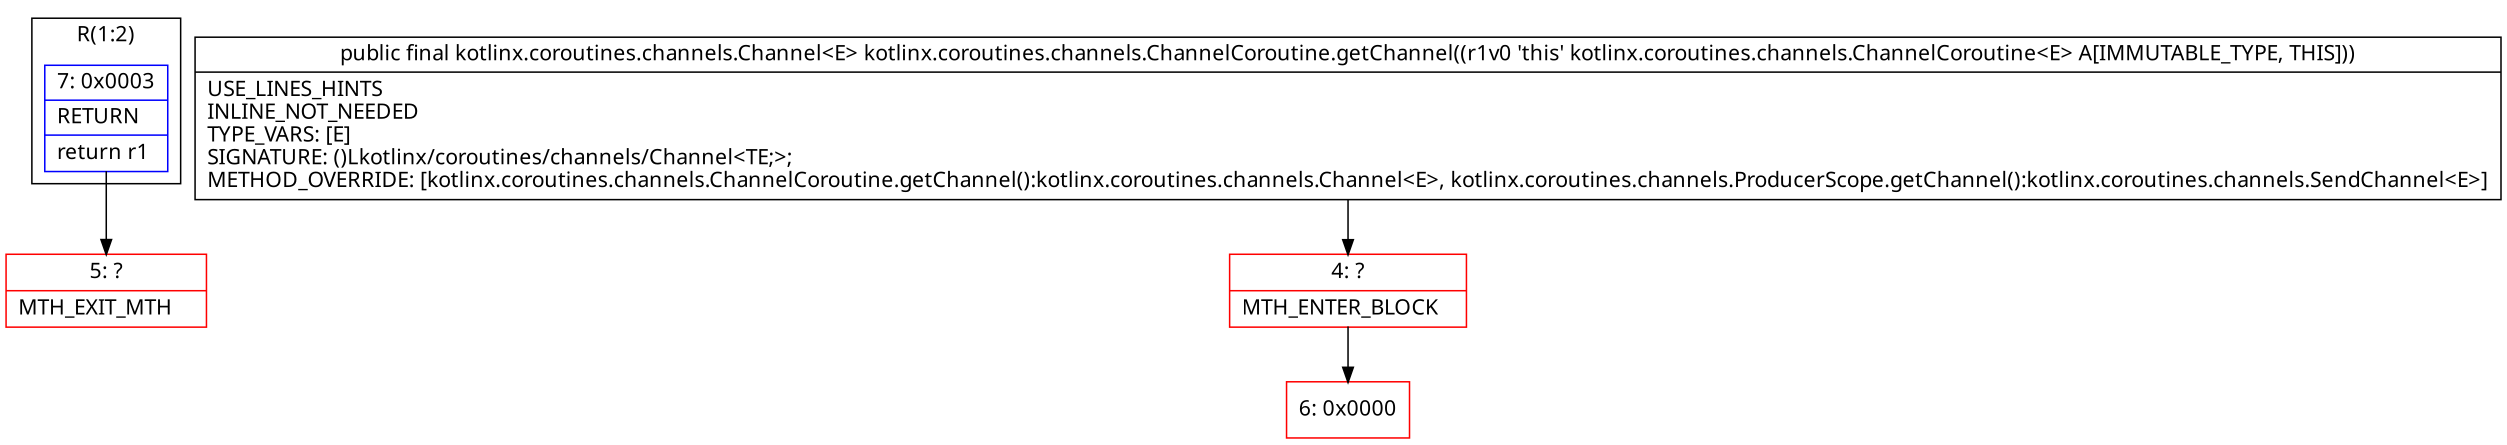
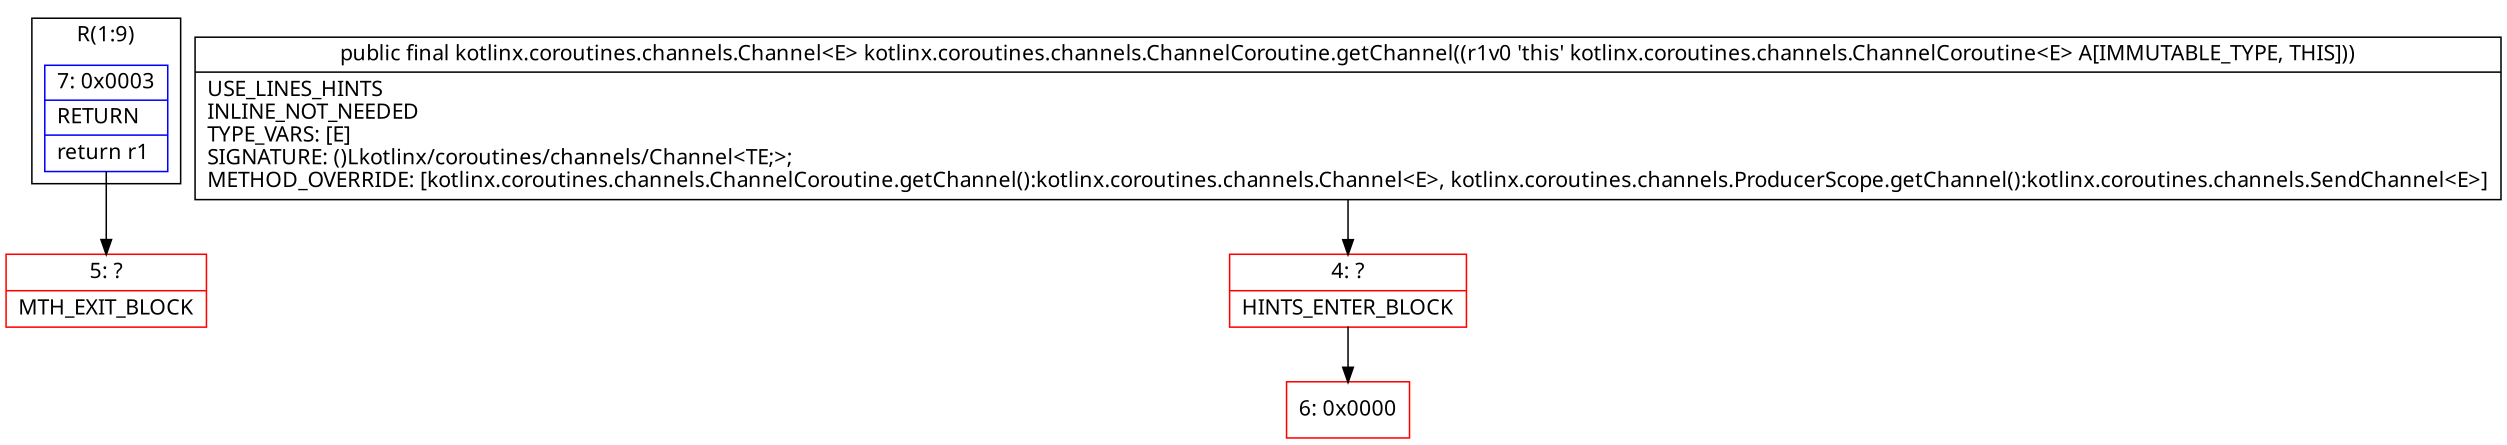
cluster "R(1:2)": label "R(1:2)" -> "R(1:9)"
node "5: ?": text "MTH_EXIT_MTH" -> "MTH_EXIT_BLOCK"
node "4: ?": text "MTH_ENTER_BLOCK" -> "HINTS_ENTER_BLOCK"
